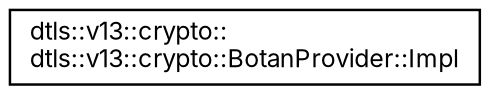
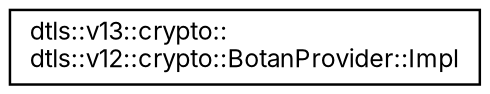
node "dtls::v13::crypto:: dtls::v13::crypto::BotanProvider::Impl": label "dtls::v13::crypto:: dtls::v13::crypto::BotanProvider::Impl" -> "dtls::v13::crypto:: dtls::v12::crypto::BotanProvider::Impl"
